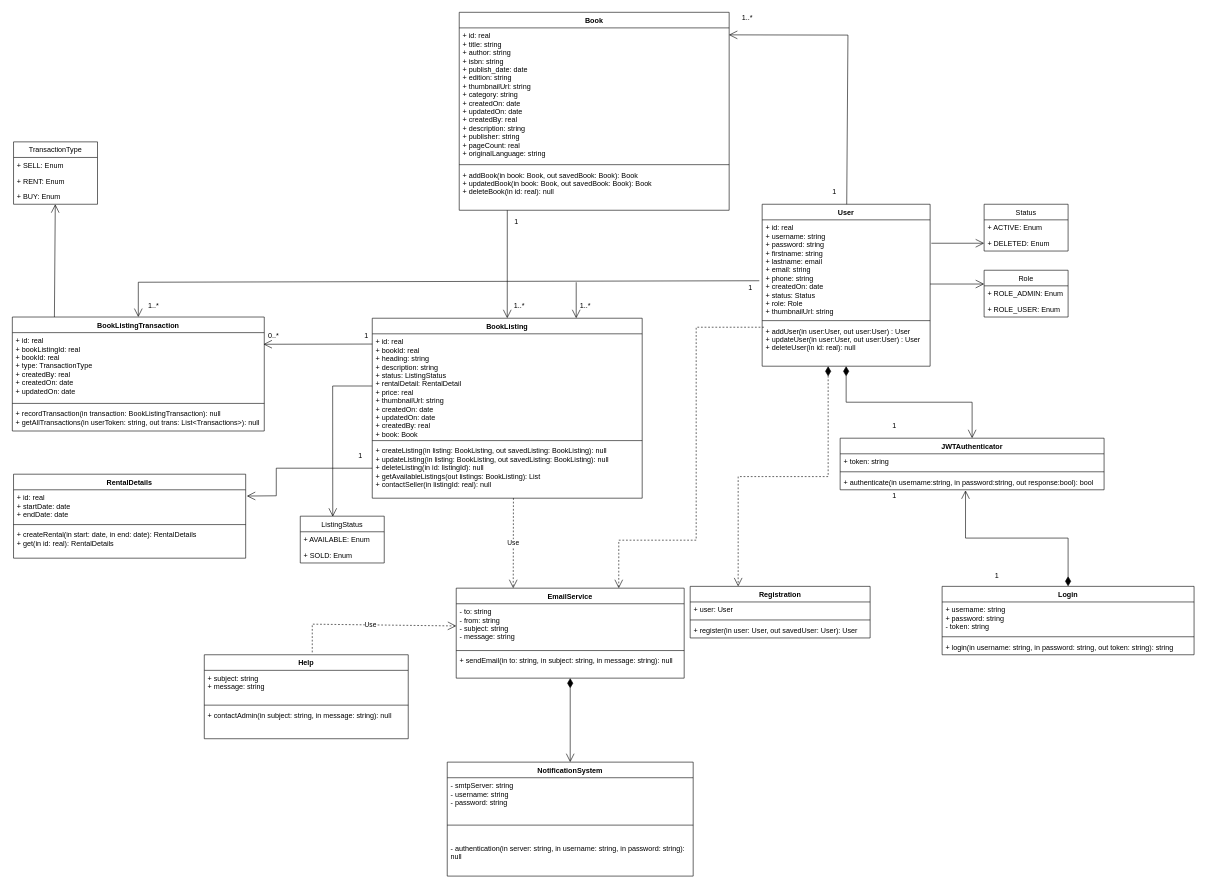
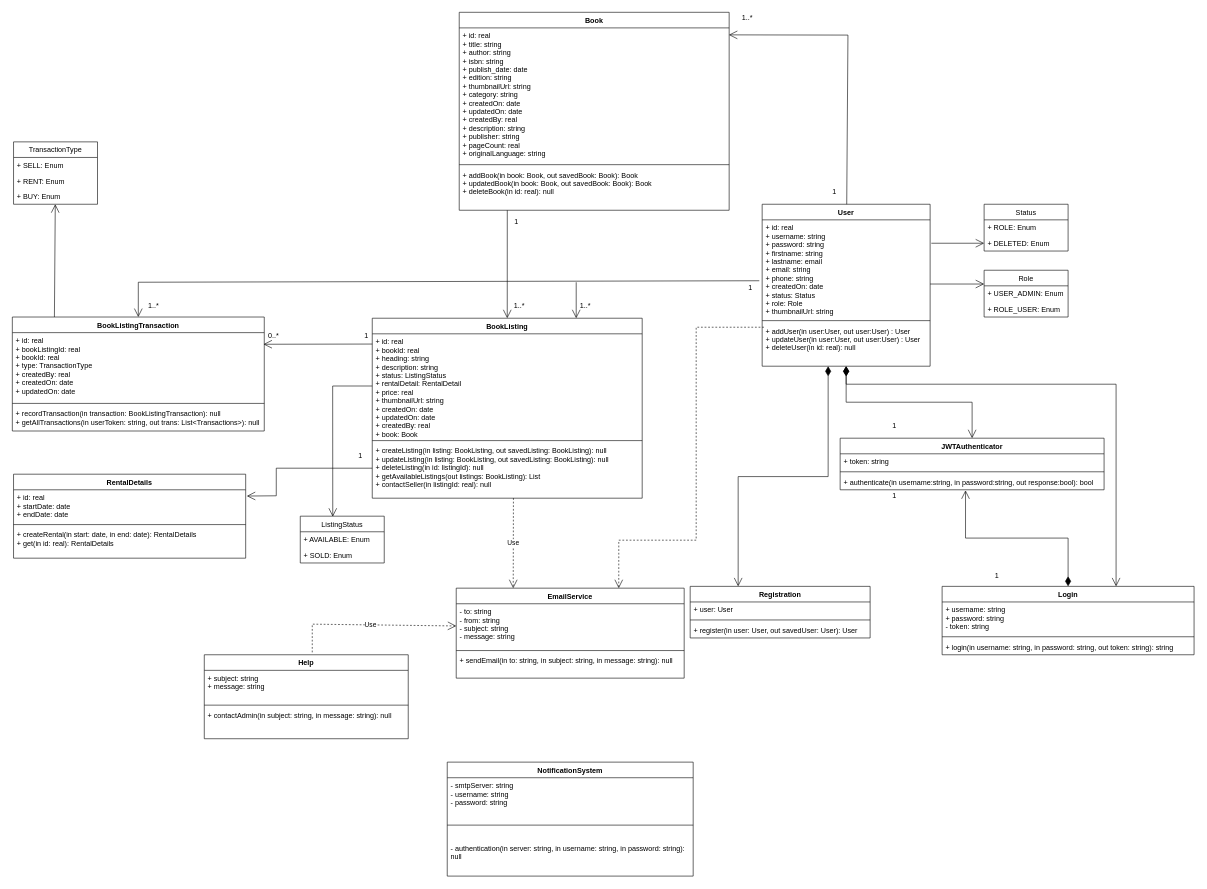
node "+ ACTIVE: Enum": label "+ ACTIVE: Enum" -> "+ ROLE: Enum"
node "+ ROLE_ADMIN: Enum": label "+ ROLE_ADMIN: Enum" -> "+ USER_ADMIN: Enum"
edge "User" -- "Login": added
edge "User" -- "Registration": style dashed -> solid
edge "EmailService" -- "NotificationSystem": removed
